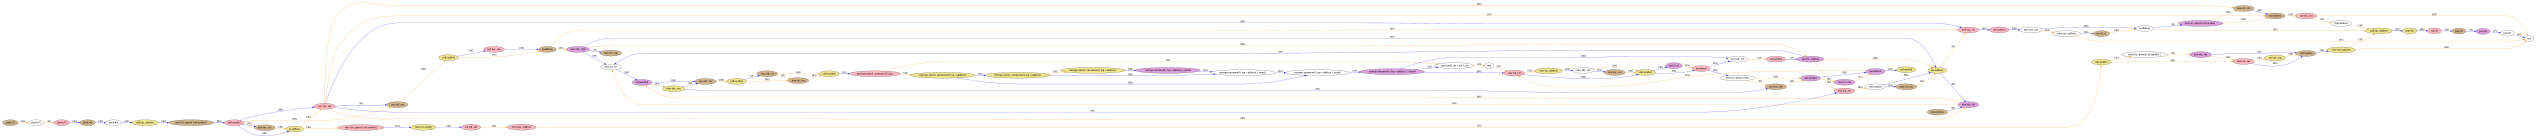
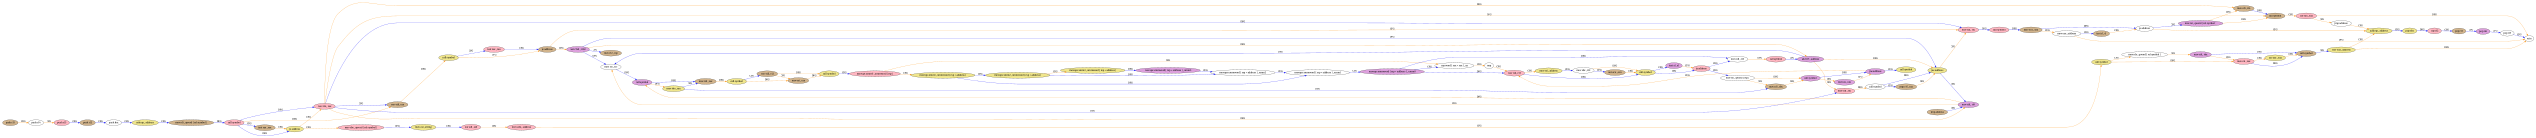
node "mov ecx , eax": fillcolor white -> tan
